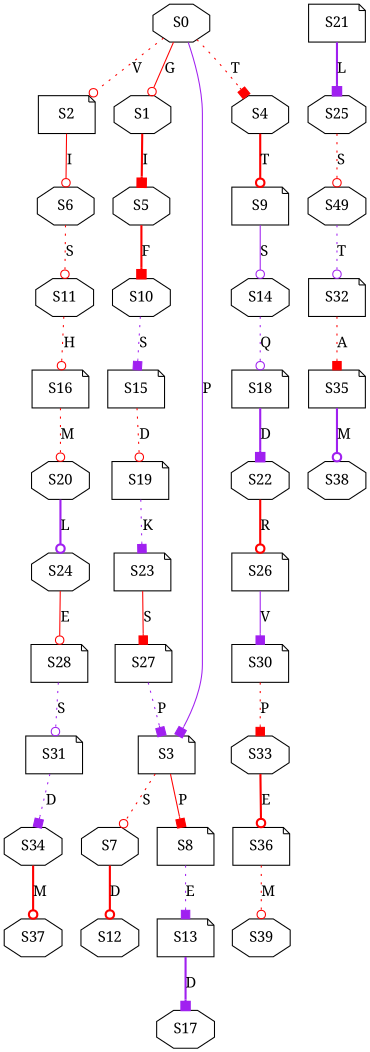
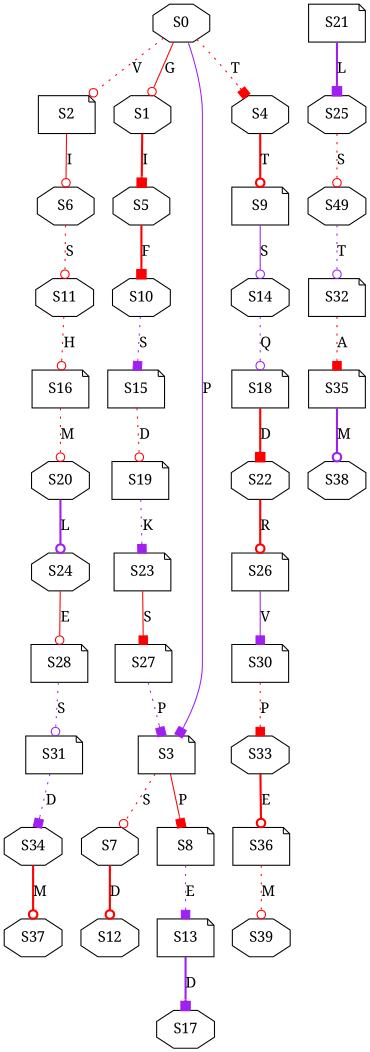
edge "S18" -> "S22": color purple -> red
